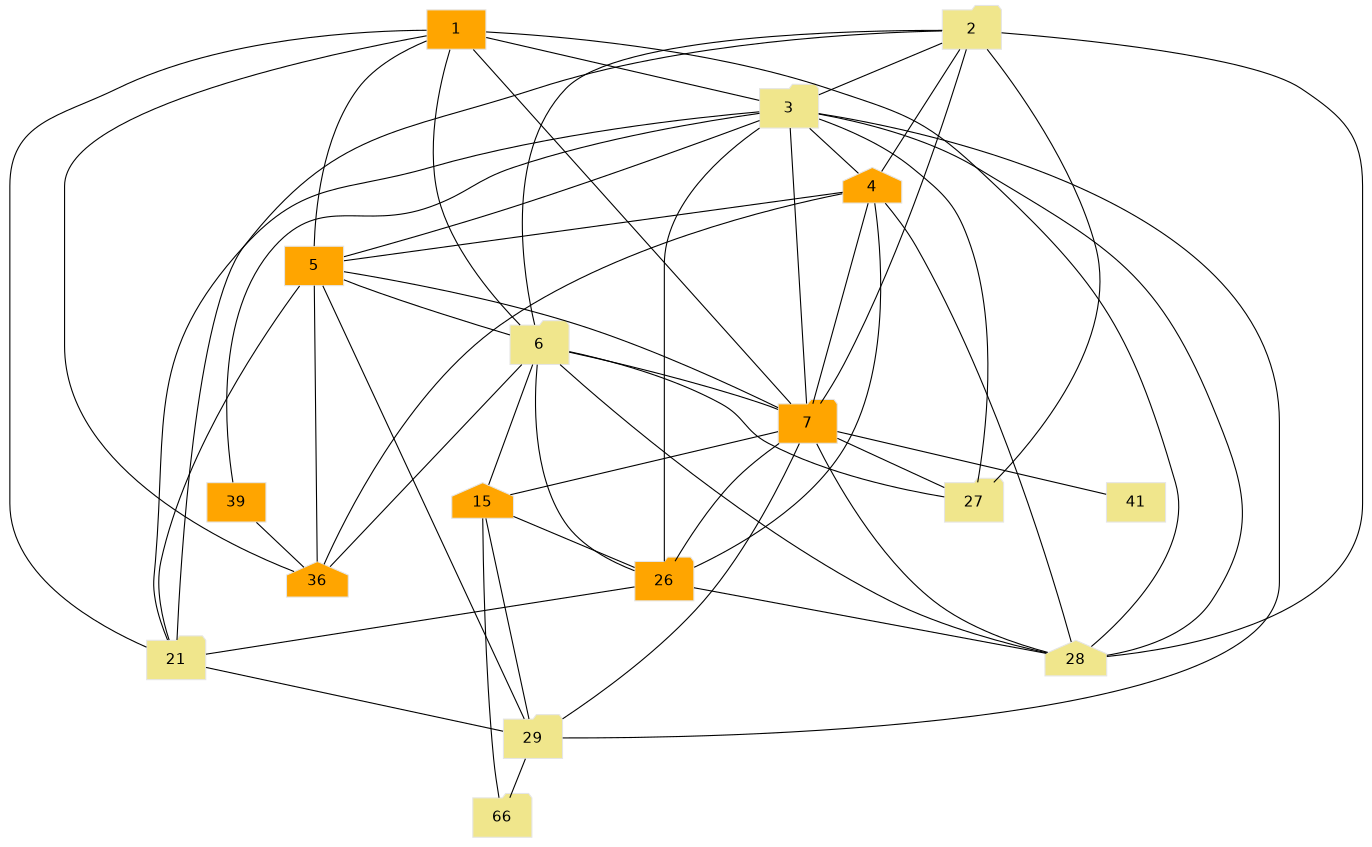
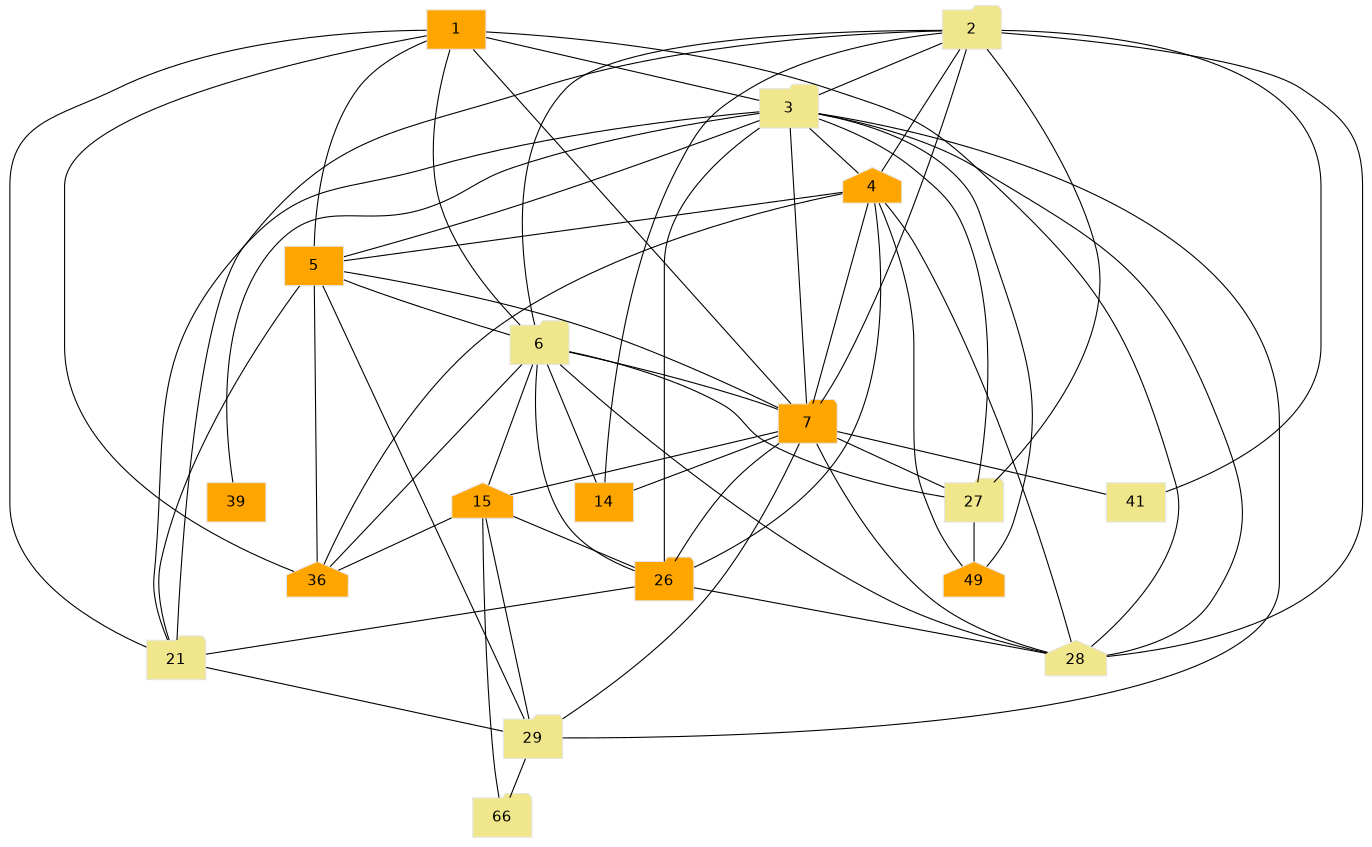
edge "2" -- "41": added
node "14": added
edge "39" -- "36": now "15" -- "36"
node "49": added
